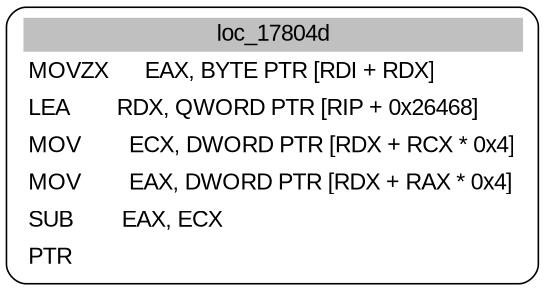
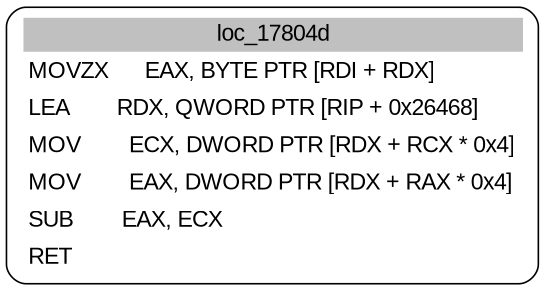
node "loc_17804d": text "PTR" -> "RET"
